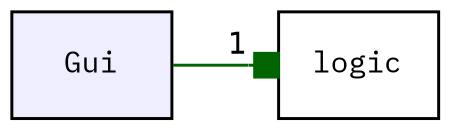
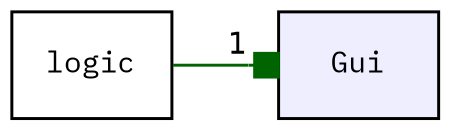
edge "Gui" -> "logic": reversed
